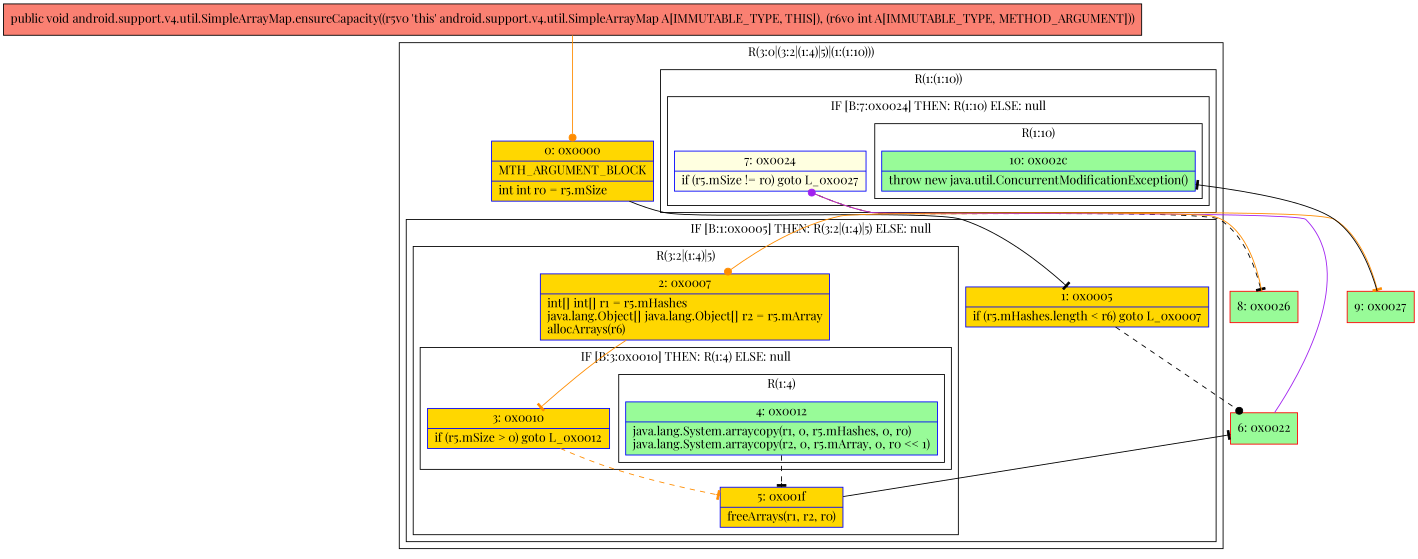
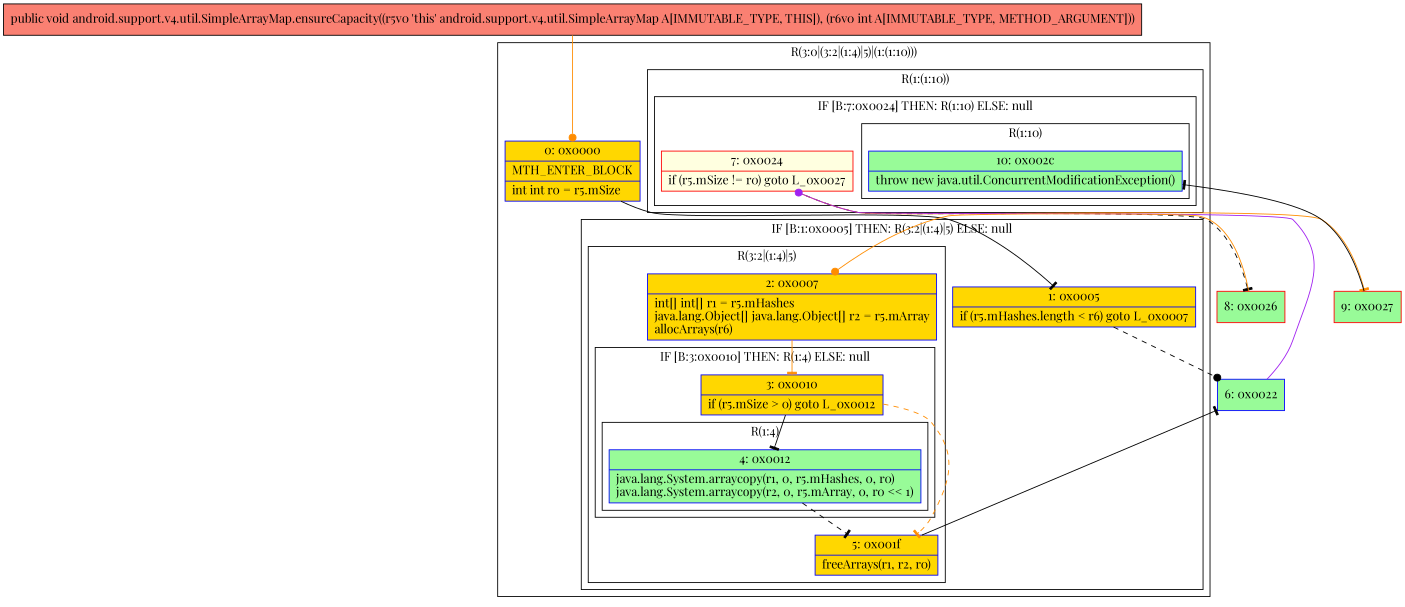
node "0: 0x0000": text "MTH_ARGUMENT_BLOCK" -> "MTH_ENTER_BLOCK"
node "7: 0x0024": color blue -> red
node "6: 0x0022": color red -> blue
edge "3: 0x0010" -> "4: 0x0012": added
